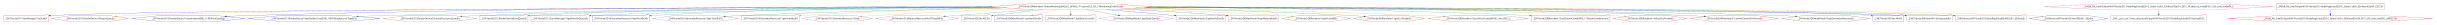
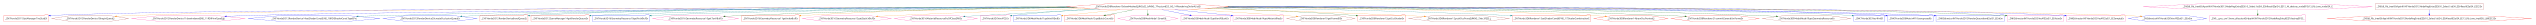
node "_ZN7Horde3D12RenderDevice11drawIndexedENS_11RDIPrimTypeEjjjj": color blue -> deeppink
node "_ZN7Horde3D12RenderDevice20createOcclusionQueryEv": color brown -> blue
node "_ZN7Horde3D16GeometryResource13tree": label "_ZN7Horde3D16GeometryResource13tree" -> "_ZN7Horde3D16GeometryResource13getStaticVBufEv"
node "_ZN7Horde3D8MeshNode13getBatchStartEv": label "_ZN7Horde3D8MeshNode13getBatchStartEv" -> "_ZN7Horde3D8MeshNode13treeIiSt"
node "_ZN7Horde3D8Renderer12getCurShaderEv": shape hexagon -> folder
node "_ZNK7Horde3D8Matrix4f10transposedEv": color brown -> blue
node "_ZNKSt6vectorIN7Horde3D15RenderQueueItemESaIS1_EEixEm": added
node "_ZNKSt6vectorIN7Horde3D5NodeRegEntryEEE4fESaIS1_EE4sizeEv": label "_ZNKSt6vectorIN7Horde3D5NodeRegEntryEEE4fESaIS1_EE4sizeEv" -> "_ZNKSt6vectorIN7Horde3D5Vec4fESaIS1_EE4sizeEv"
node "_ZNKSt6vectorIN7Horde3D5Vec4fESaIS1_EE5emptyEv": added
